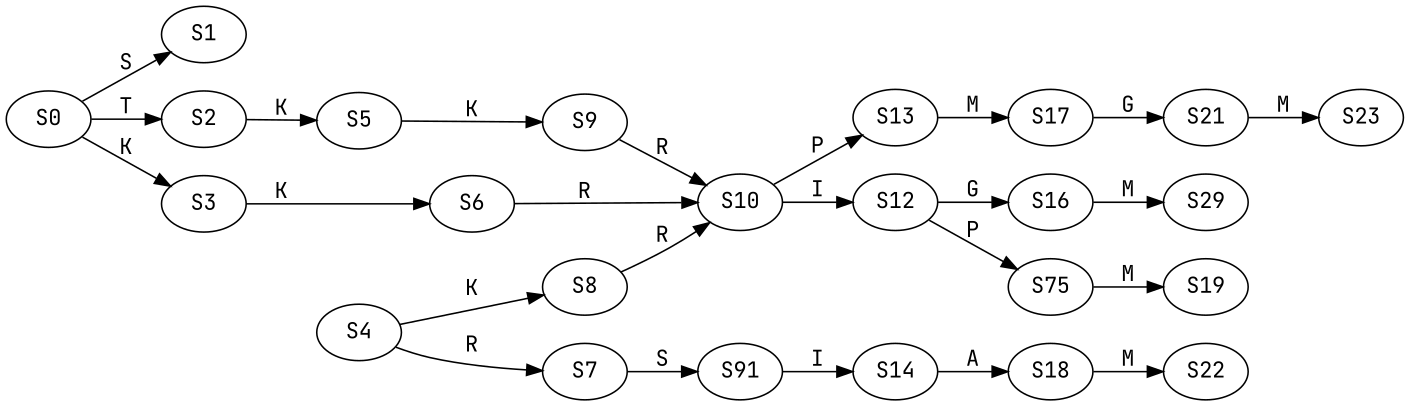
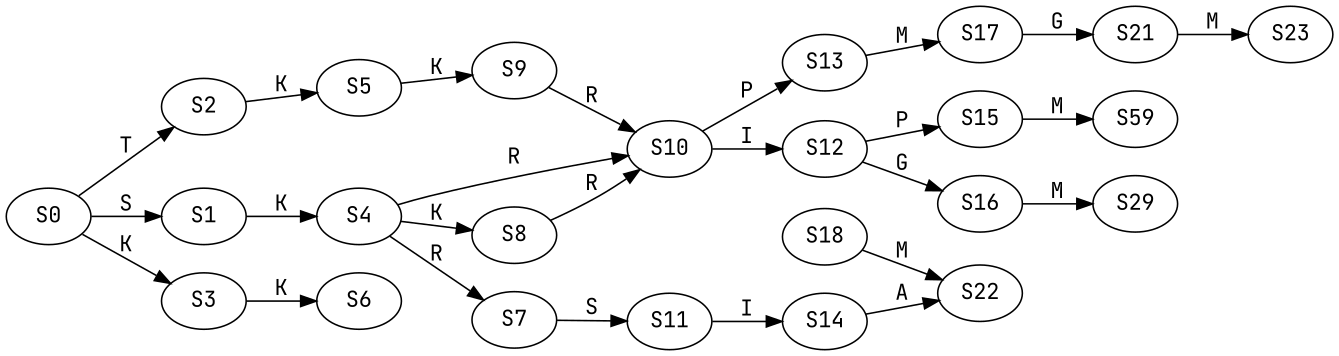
edge "S6" -> "S10": now "S4" -> "S10"
edge "S1" -> "S4": added, label "K"
node "S75": label "S75" -> "S15"
node "S19": label "S19" -> "S59"
node "S91": label "S91" -> "S11"
edge "S14" -> "S18": now "S14" -> "S22"
